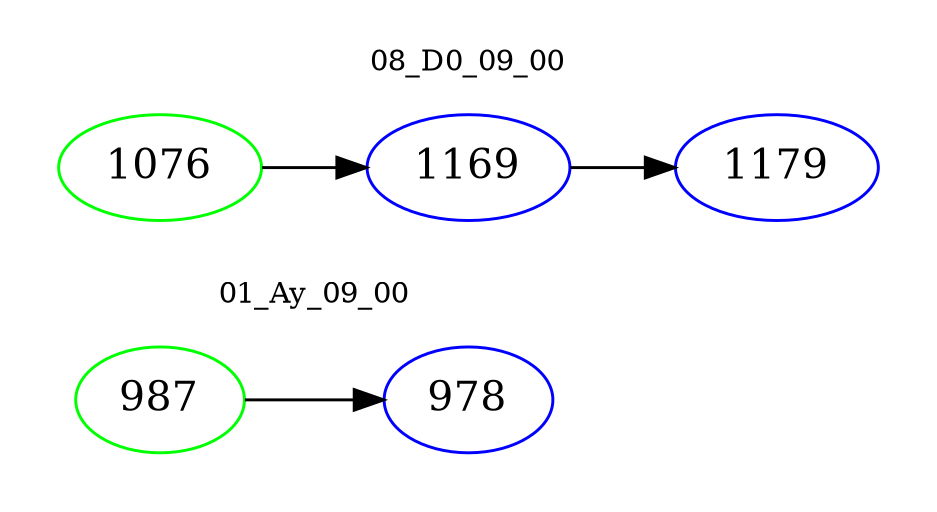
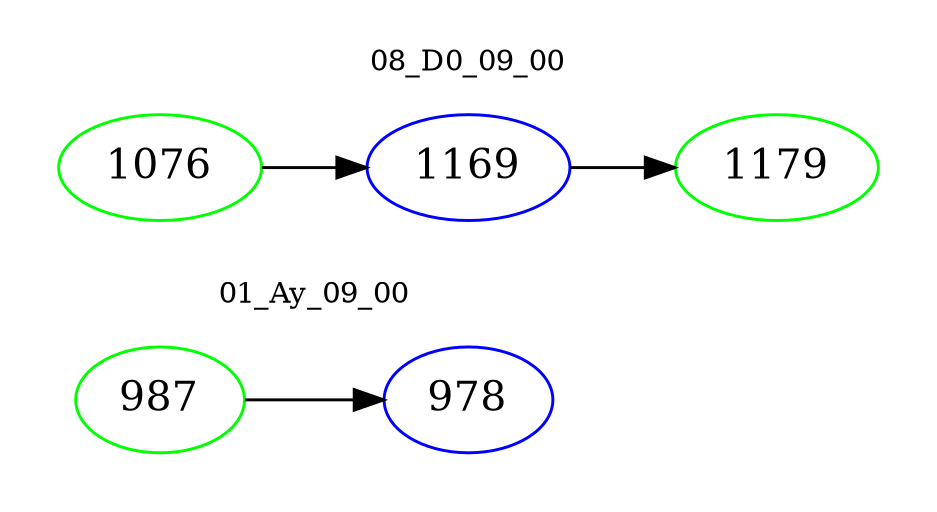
node "1179": color blue -> green
